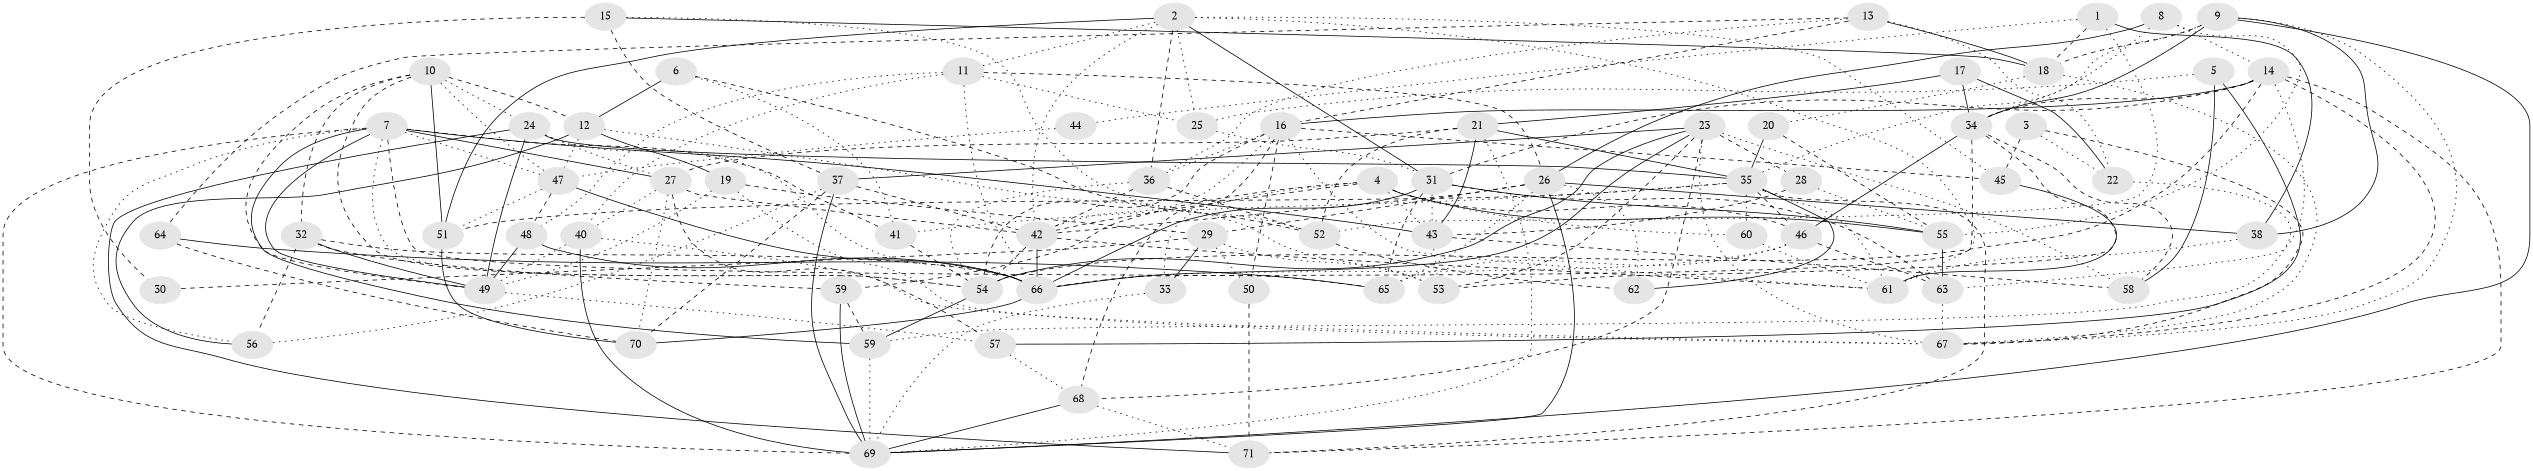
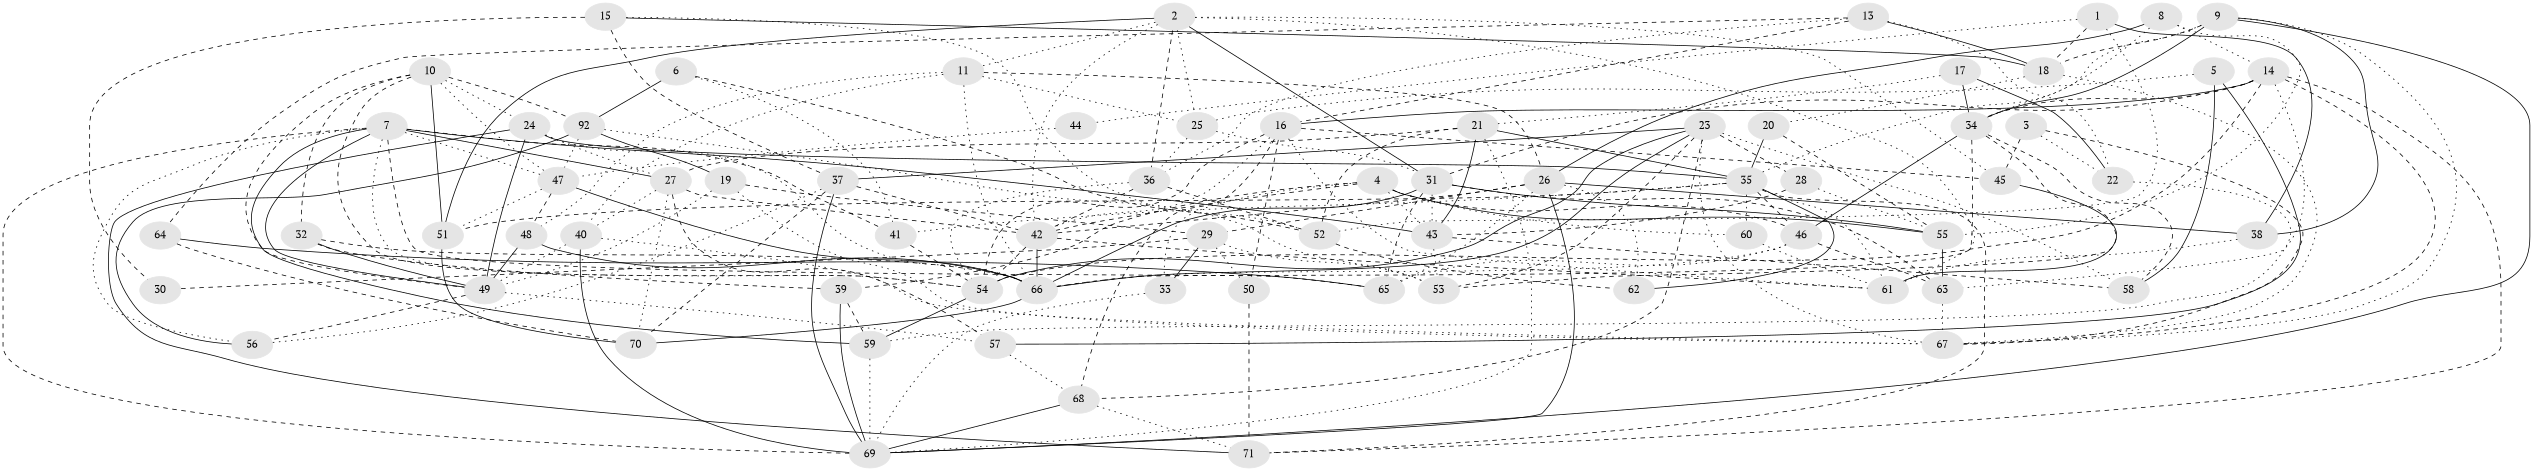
edge "17" -- "21": style solid -> dotted
node "12": label "12" -> "92"
edge "16" -- "36": now "25" -- "36"
edge "32" -- "56": now "49" -- "56"
